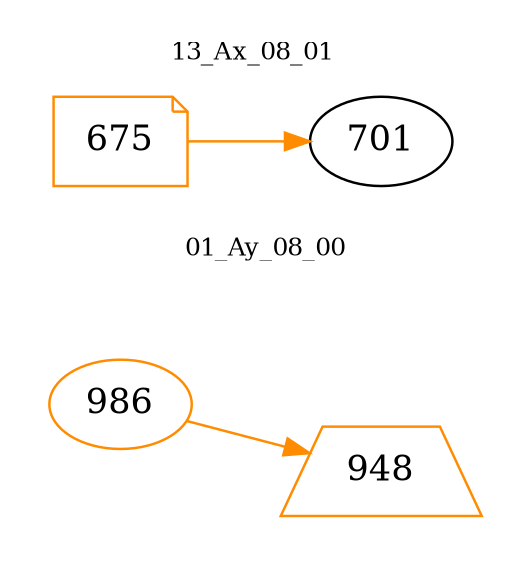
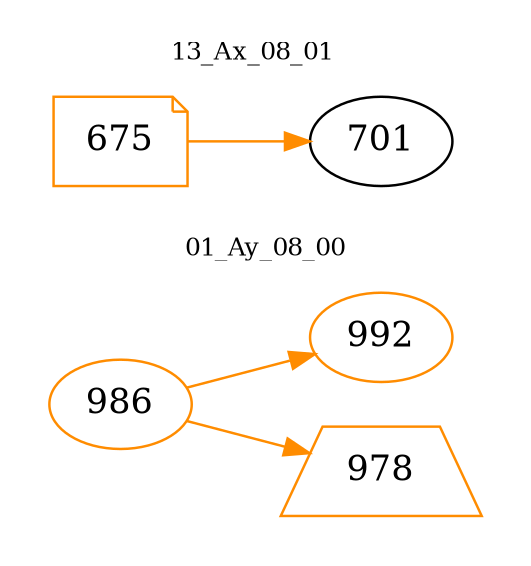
node "992": added
node "948": label "948" -> "978"
